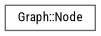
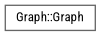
node "Graph::Node": label "Graph::Node" -> "Graph::Graph"
